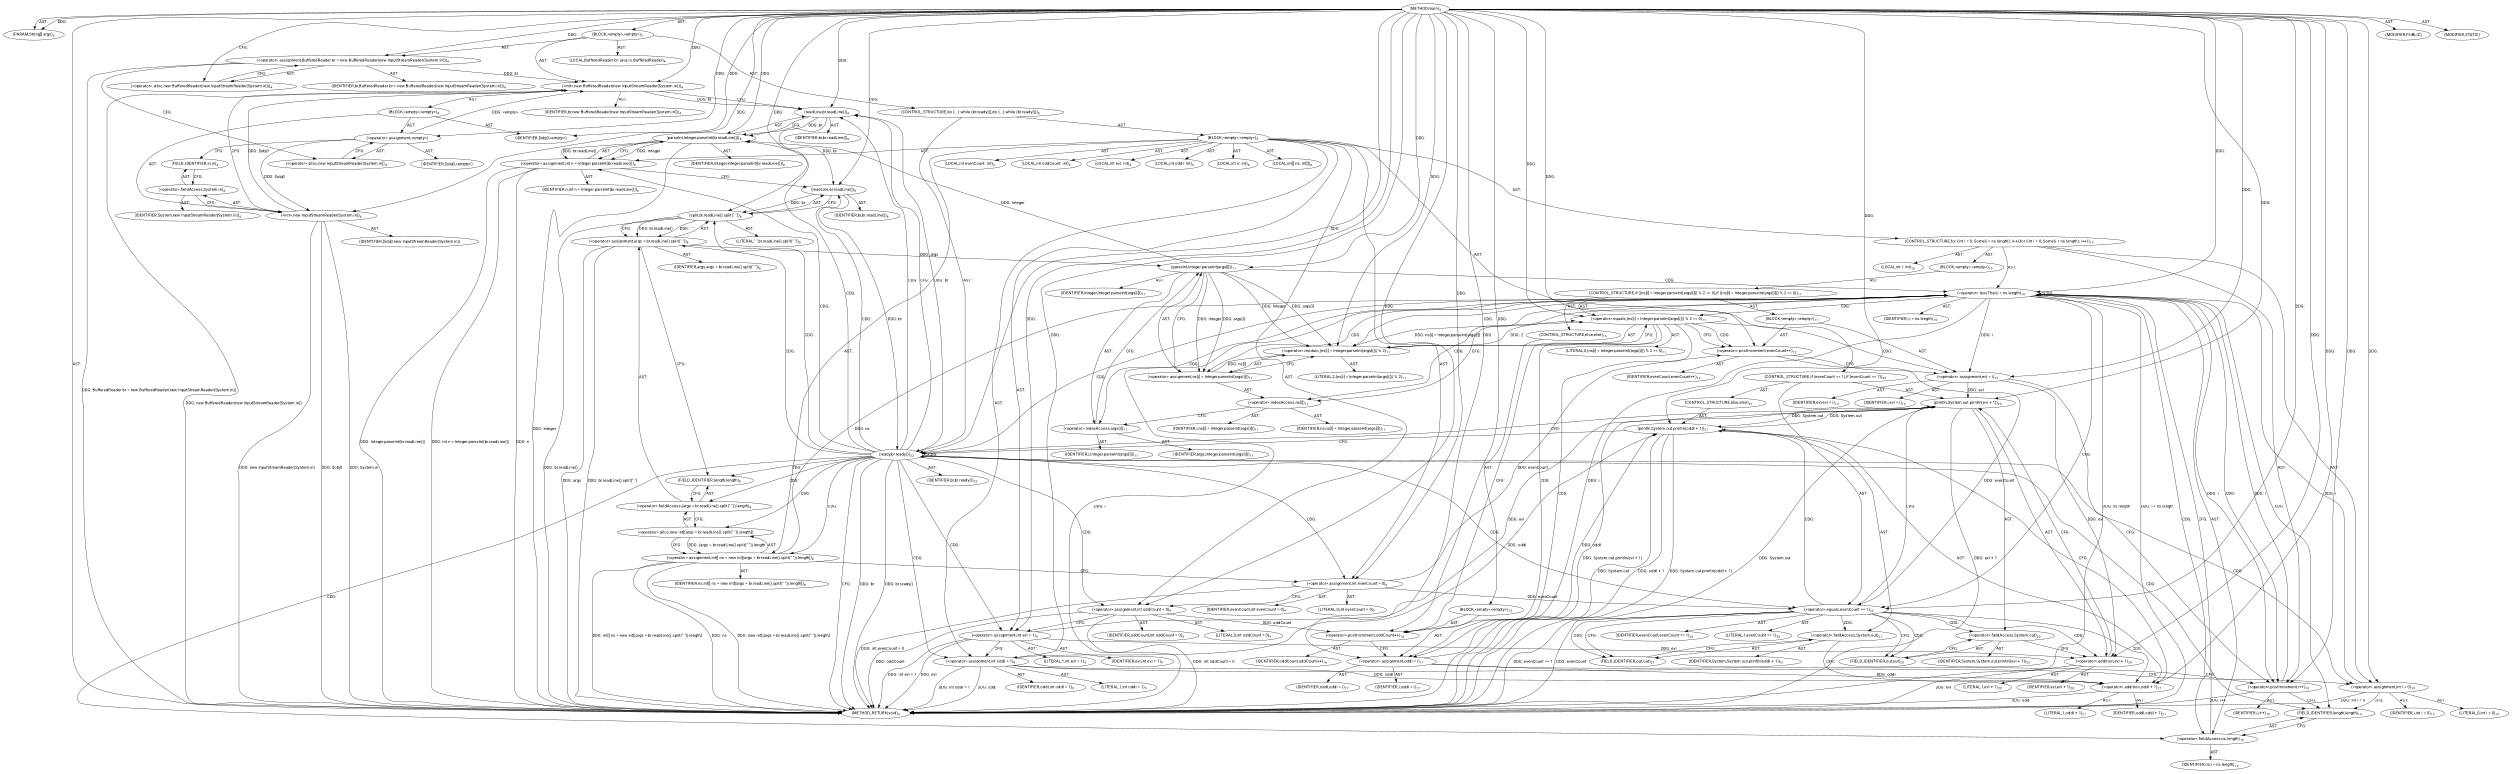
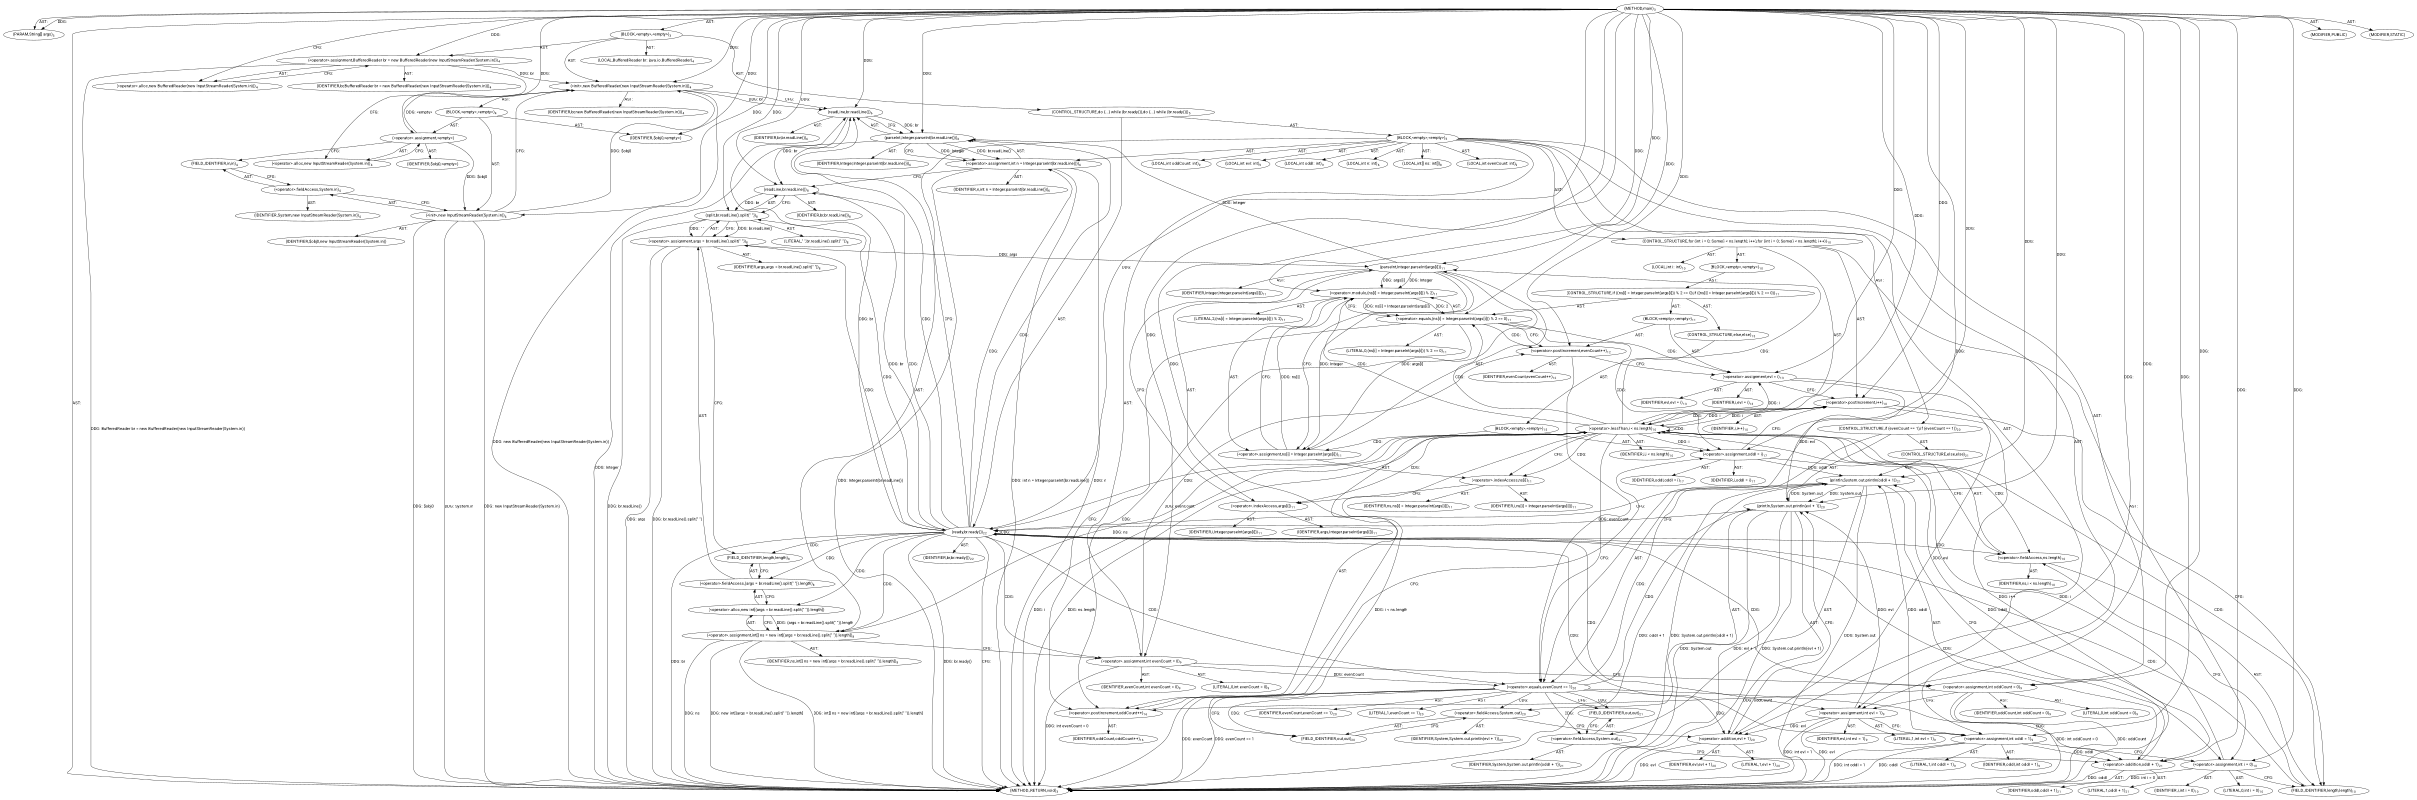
edge "(parseInt,Integer.parseInt(args[i]))" -> "(<operator>.lessThan,i < ns.length)": reversed
